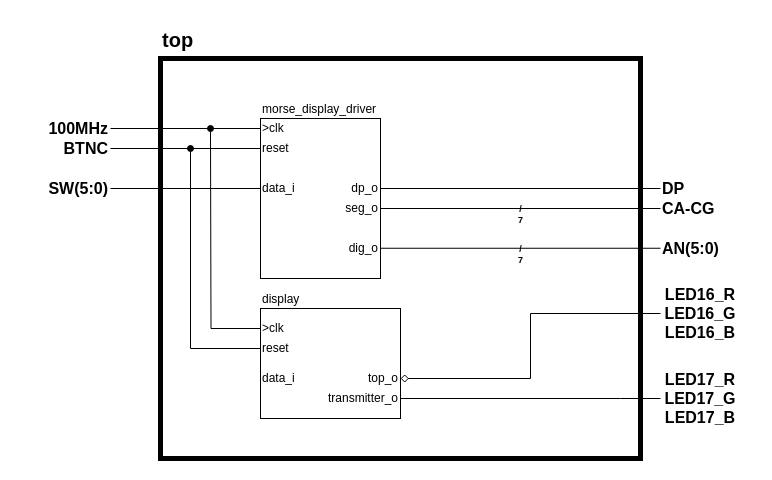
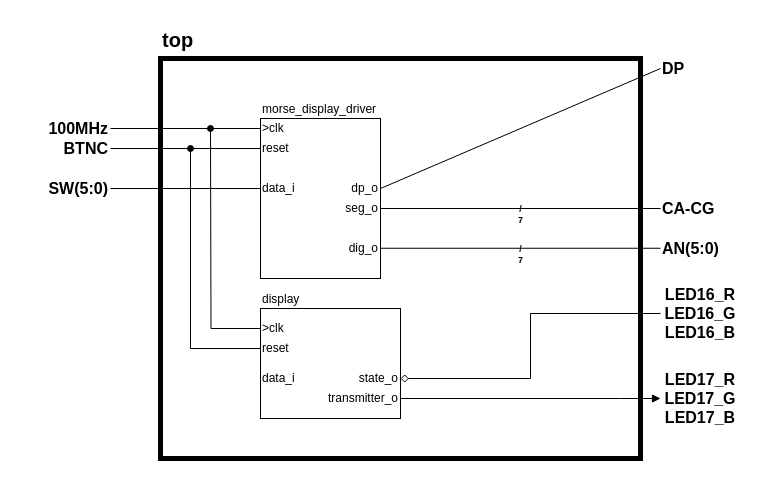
node "DP": moved (706, 189) -> (706, 69)
node "top_o": label "top_o" -> "state_o"
edge "transmitter_o" -- "LED17_RLED17_GLED17_B": arrowhead none -> block
